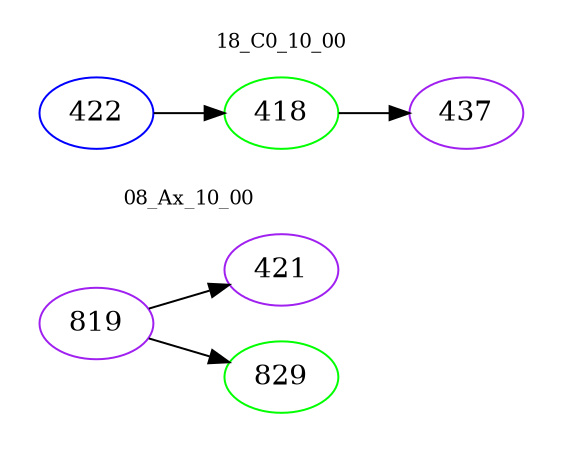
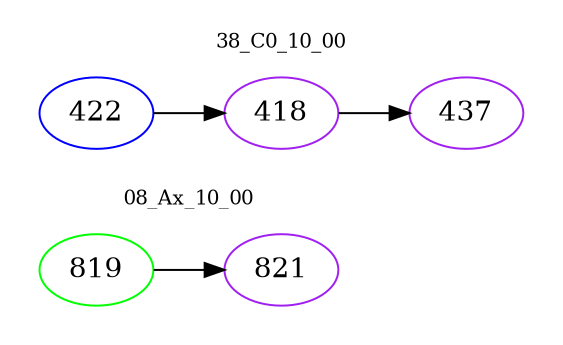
cluster "18_C0_10_00": label "18_C0_10_00" -> "38_C0_10_00"
node "418": color green -> purple
node "421": label "421" -> "821"
node "819": color purple -> green
node "829": removed
